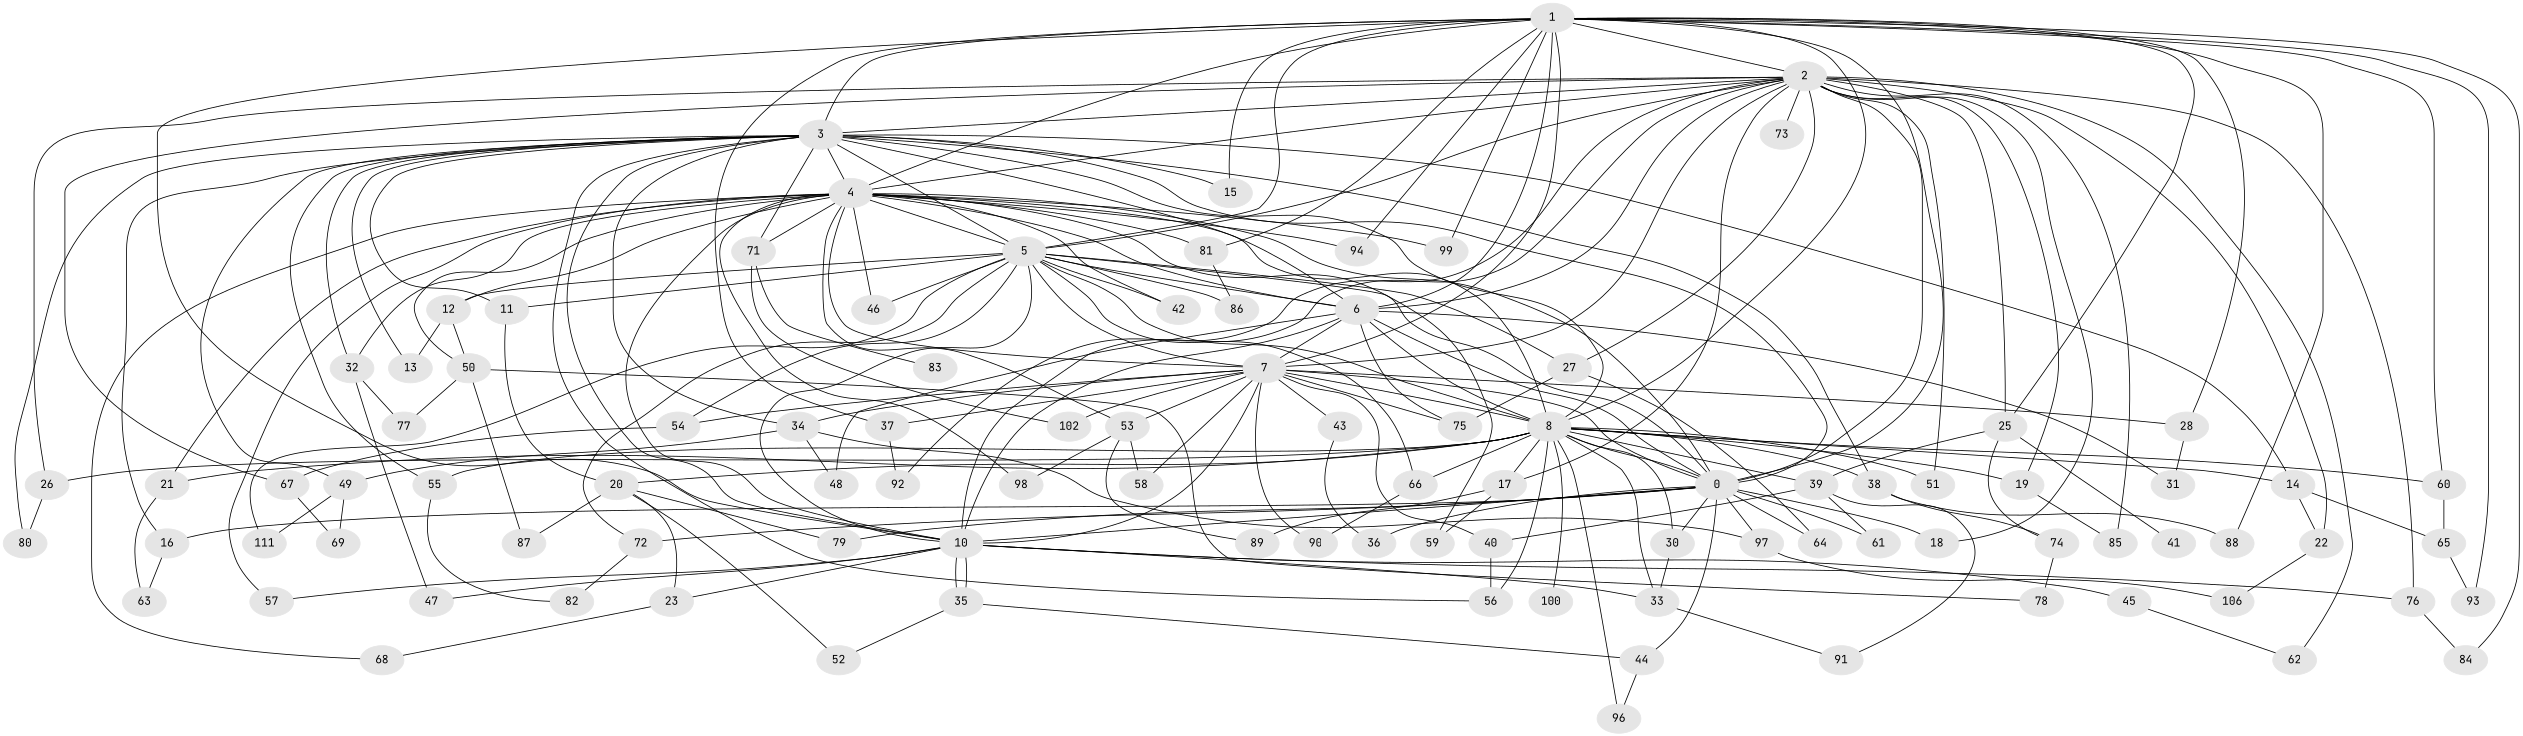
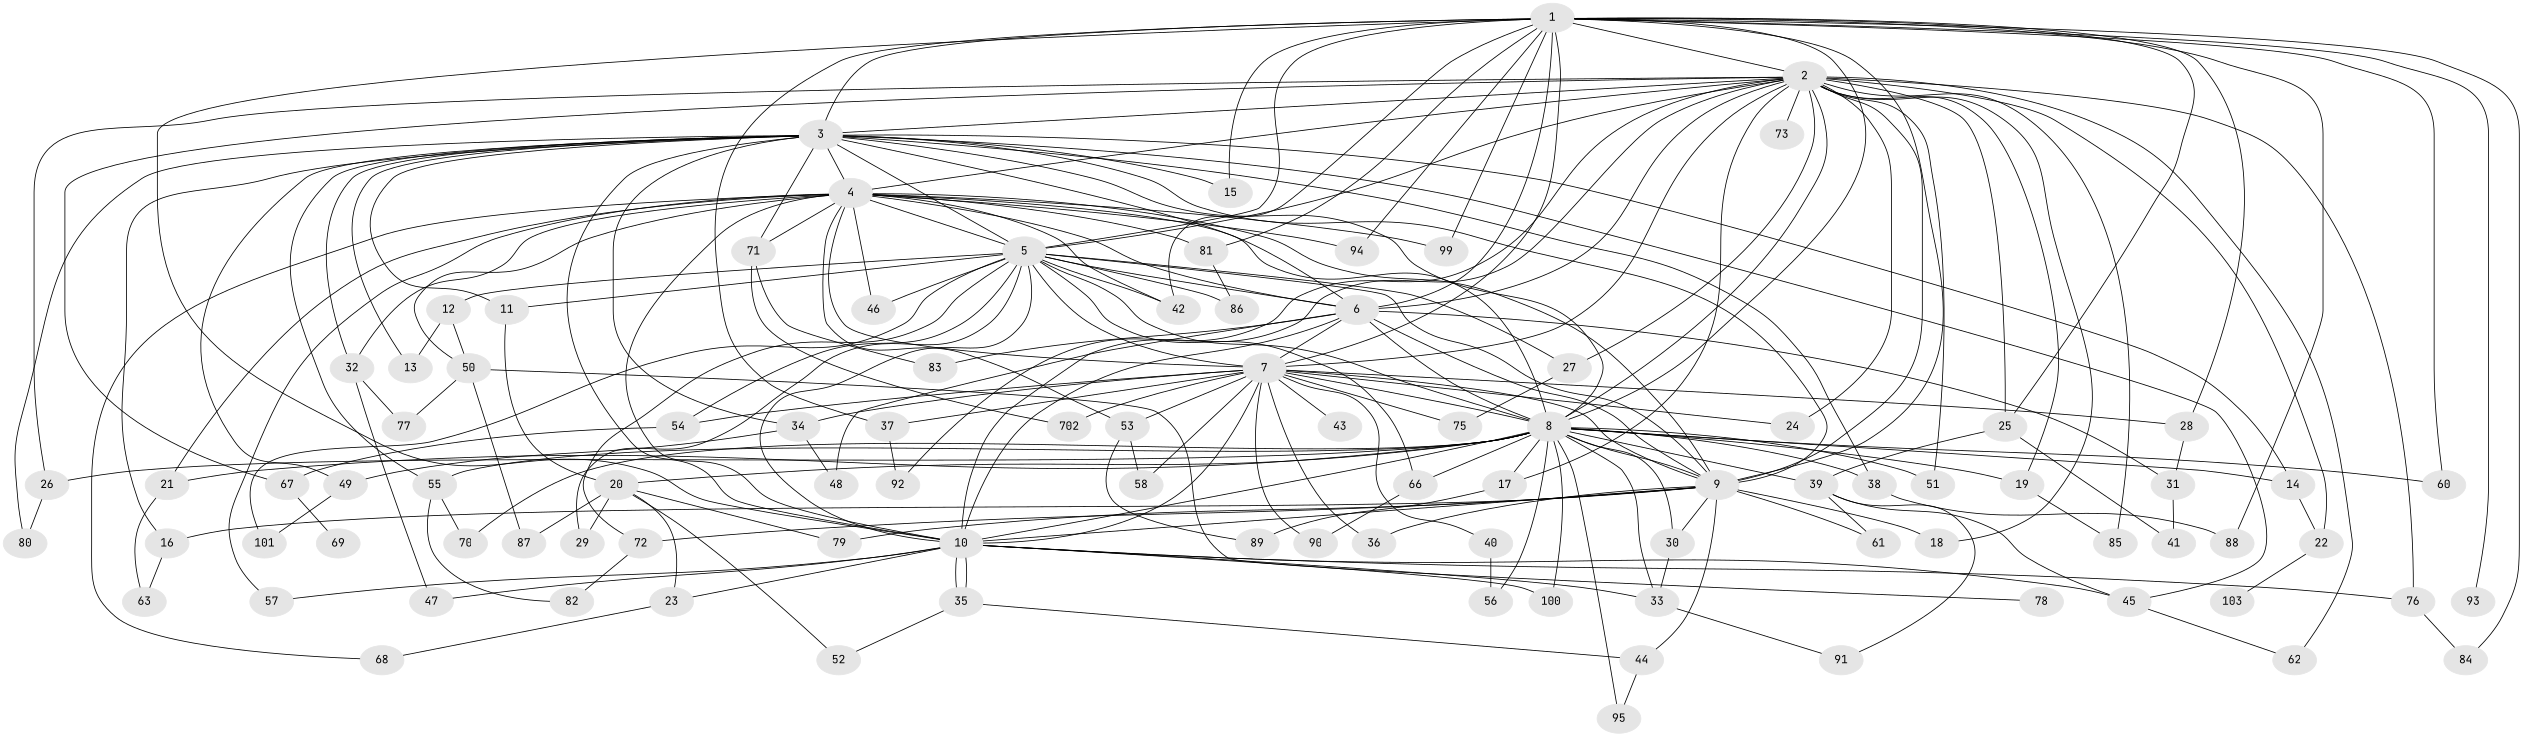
edge "1" -- "4": now "1" -- "42"
edge "4" -- "12": removed
edge "2" -- "8": added
edge "6" -- "75": now "6" -- "83"
node "102": label "102" -> "702"
node "24": added
node "98": removed
node "0": label "0" -> "9"
edge "8" -- "10": added
edge "43" -- "36": now "7" -- "36"
edge "49" -- "69": removed
edge "31" -- "41": added
edge "39" -- "40": now "39" -- "45"
node "111": label "111" -> "101"
node "70": added
node "29": added
edge "3" -- "56": now "3" -- "45"
node "59": removed
node "97": removed
node "64": removed
node "74": removed
node "65": removed
edge "10" -- "100": added
node "106": label "106" -> "103"
node "96": label "96" -> "95"
